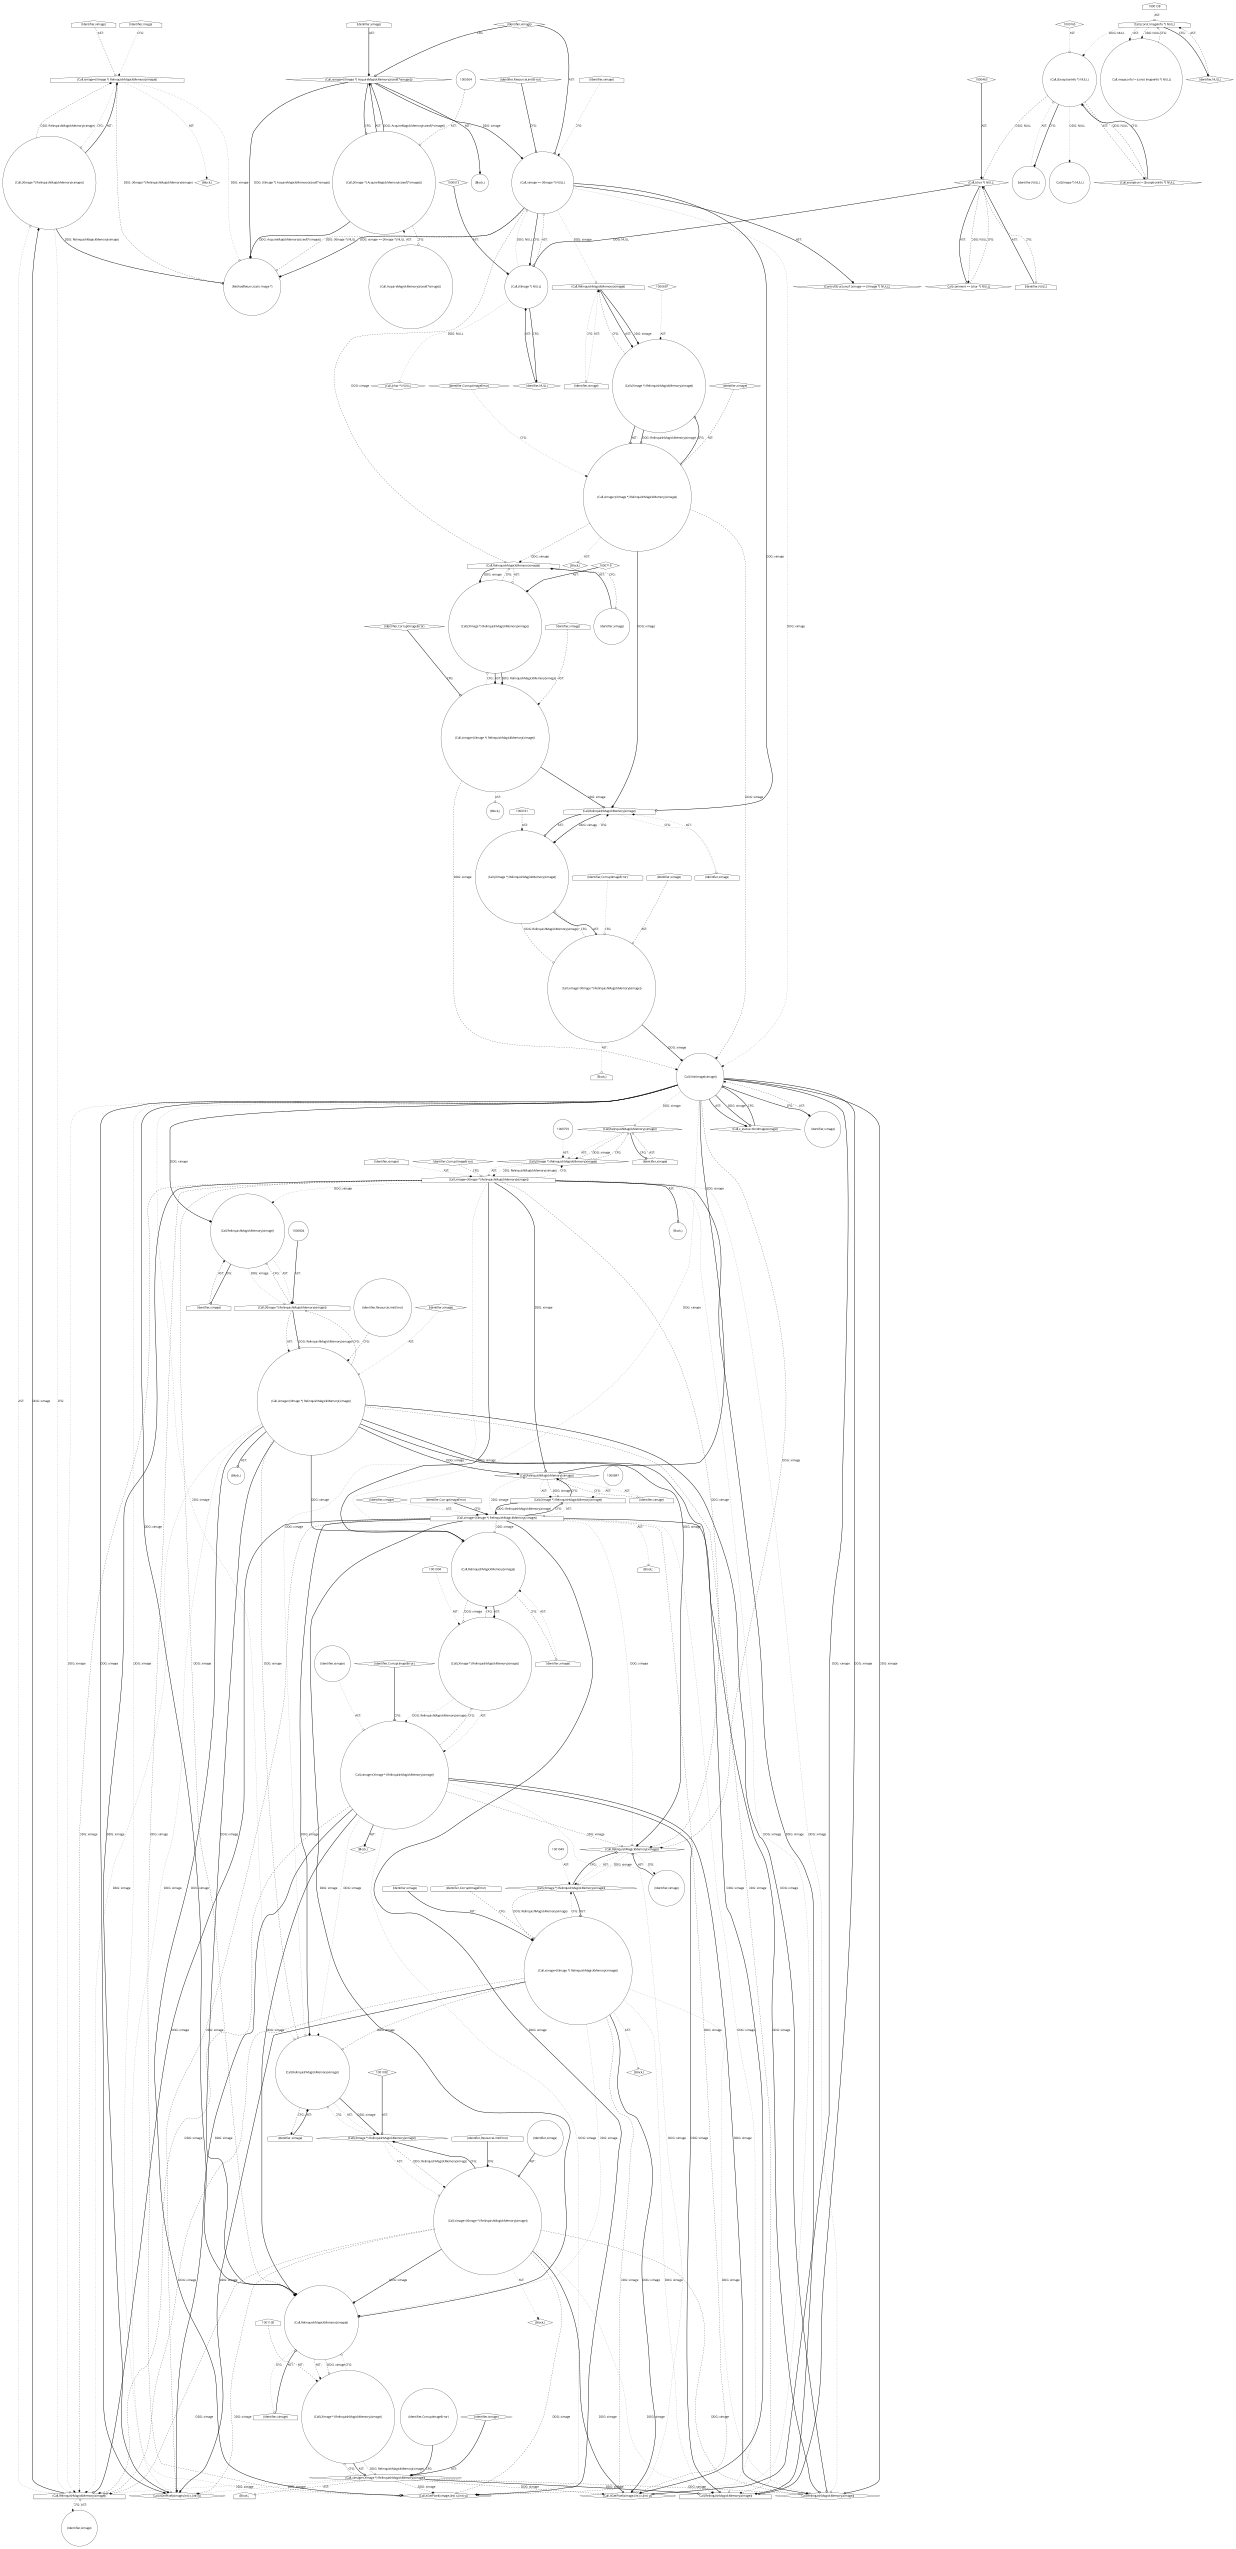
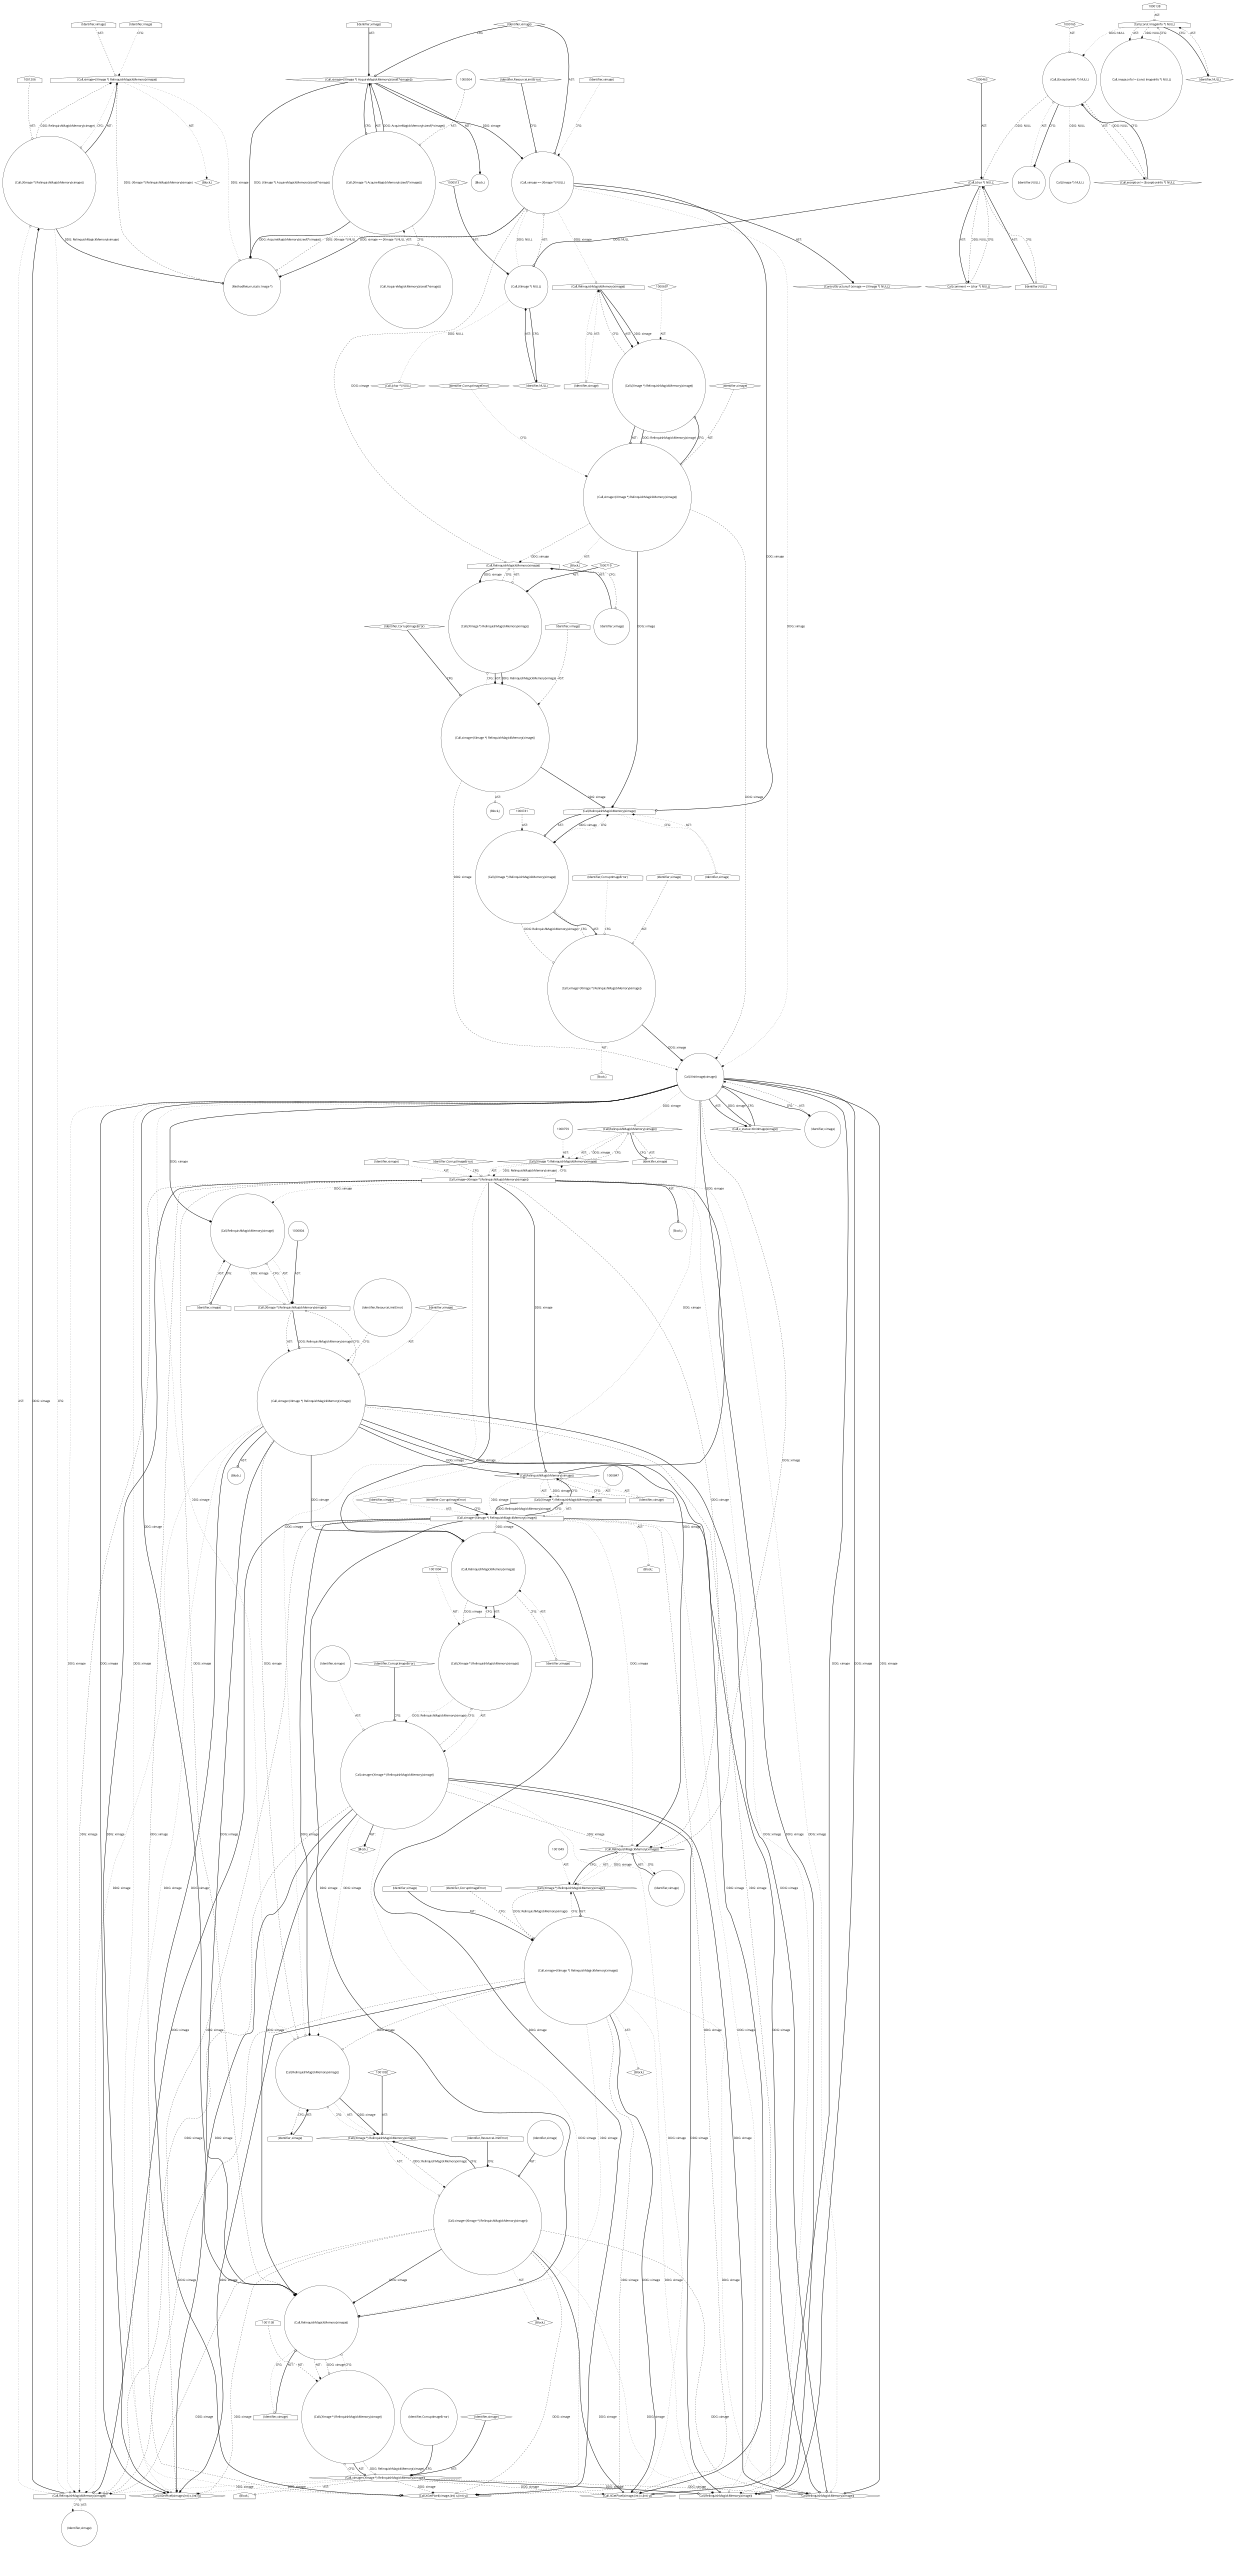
node "1001206": added
edge "(Call,ximage == (XImage *) NULL)" -> "(Call,(XImage *) NULL)": removed, label "CFG:"
